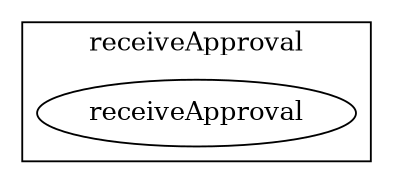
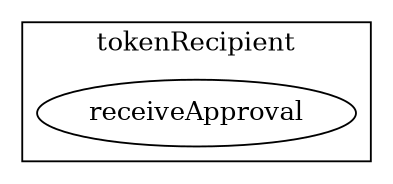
cluster "receiveApproval": label "receiveApproval" -> "tokenRecipient"
